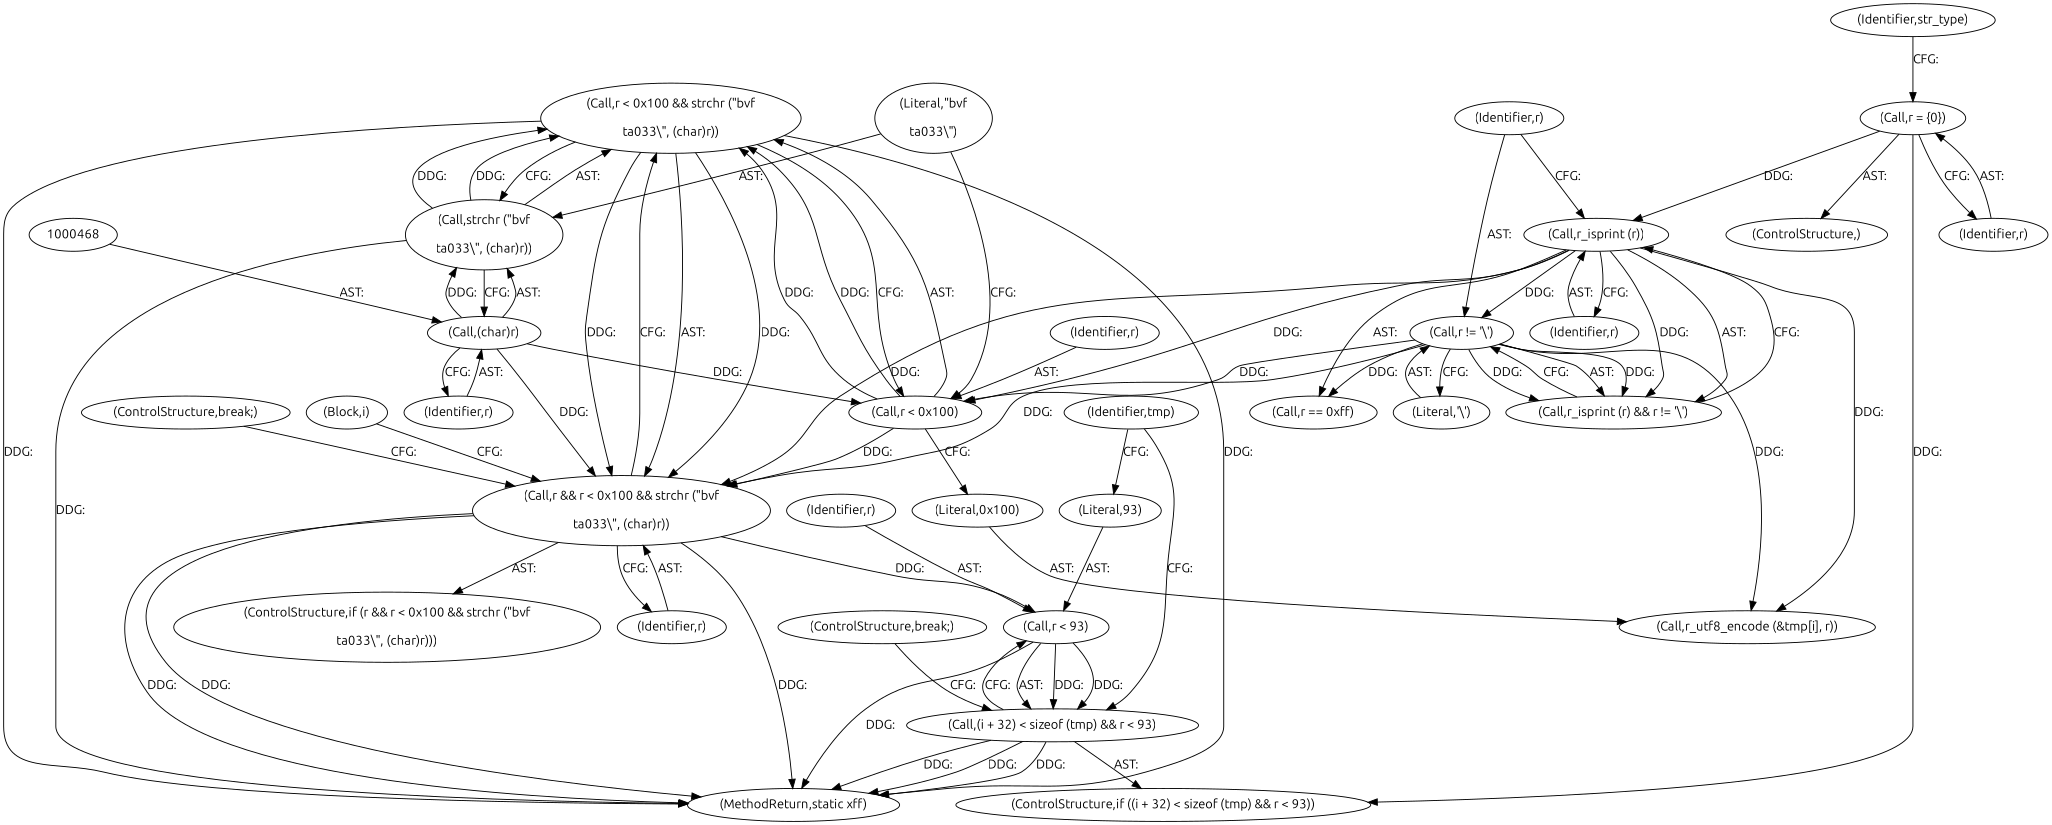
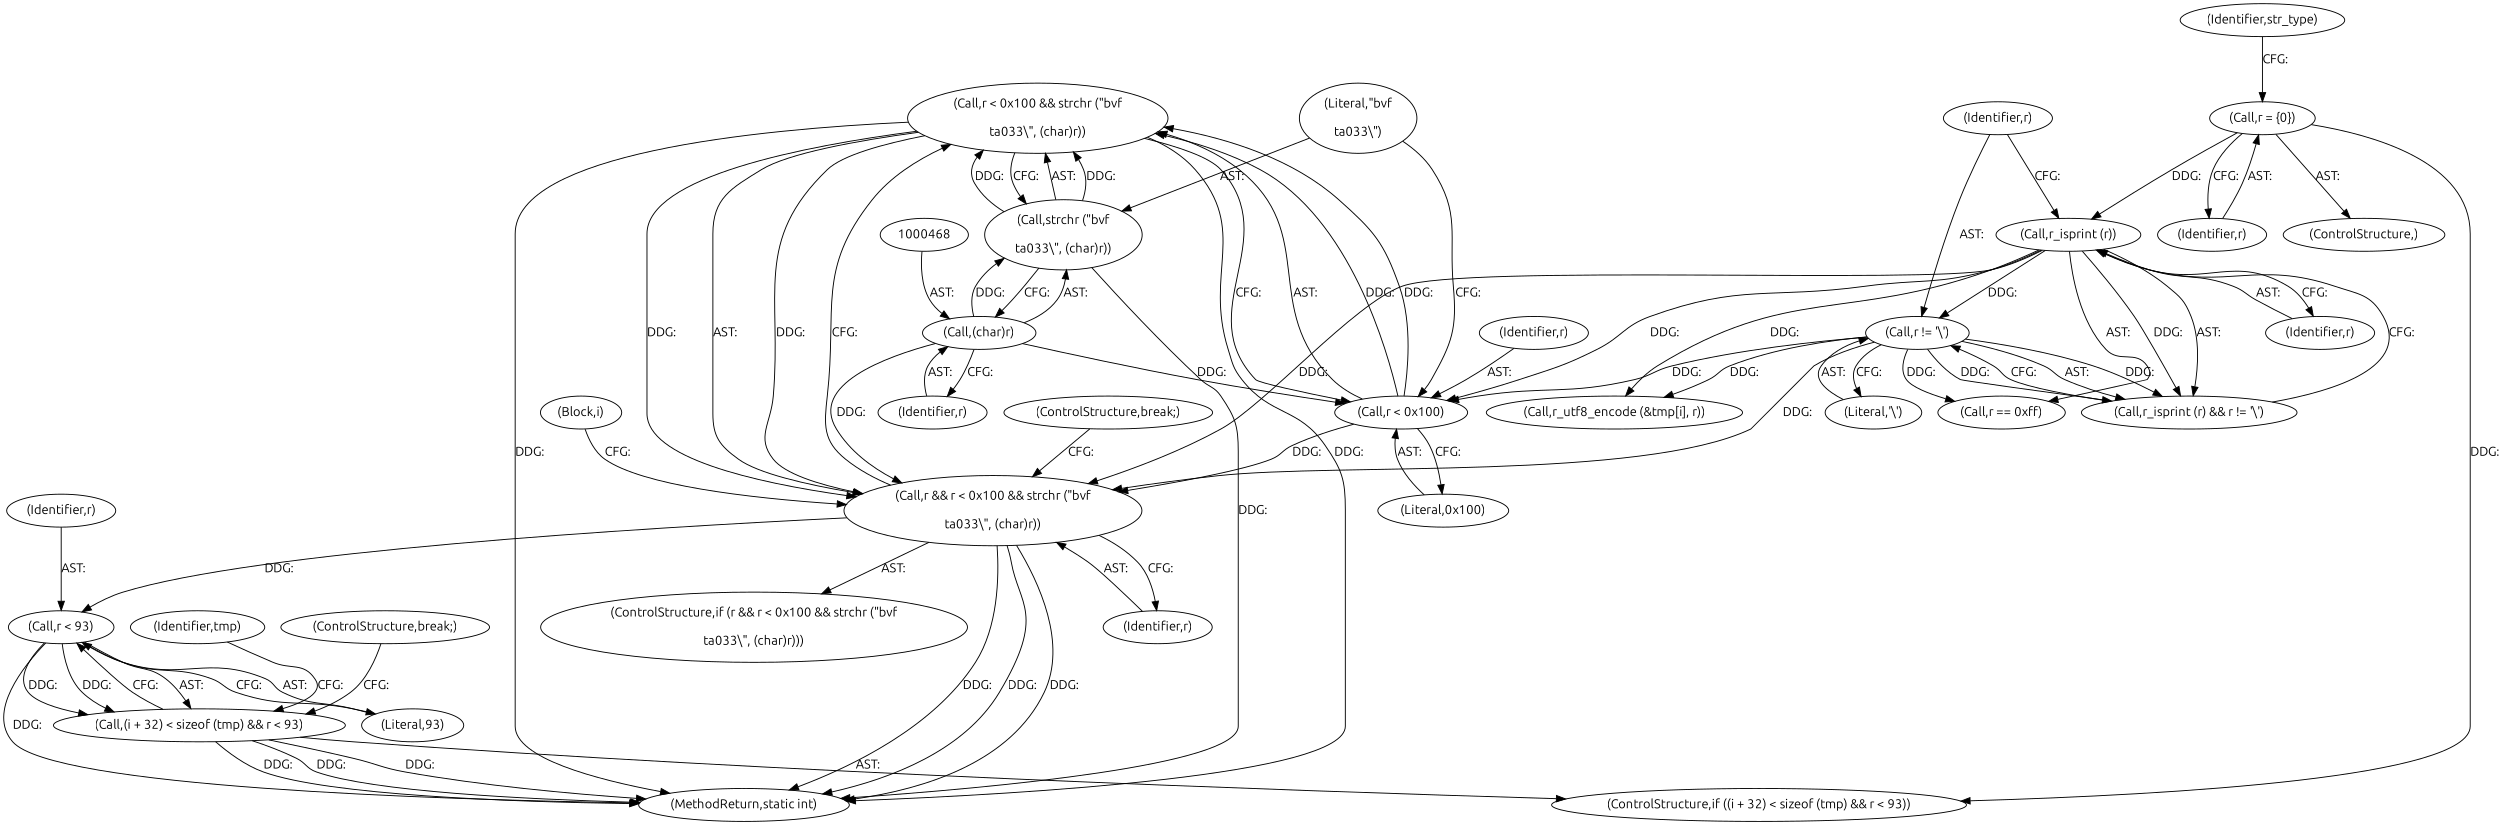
edge "(Identifier,tmp)" -> "(Literal,93)": now "(Call,r < 93)" -> "(Literal,93)"
edge "(Literal,0x100)" -> "(Call,r_utf8_encode (&tmp[i], r))": now "(Literal,0x100)" -> "(Call,r < 0x100)"
node "(MethodReturn,static xff)": label "(MethodReturn,static xff)" -> "(MethodReturn,static int)"
